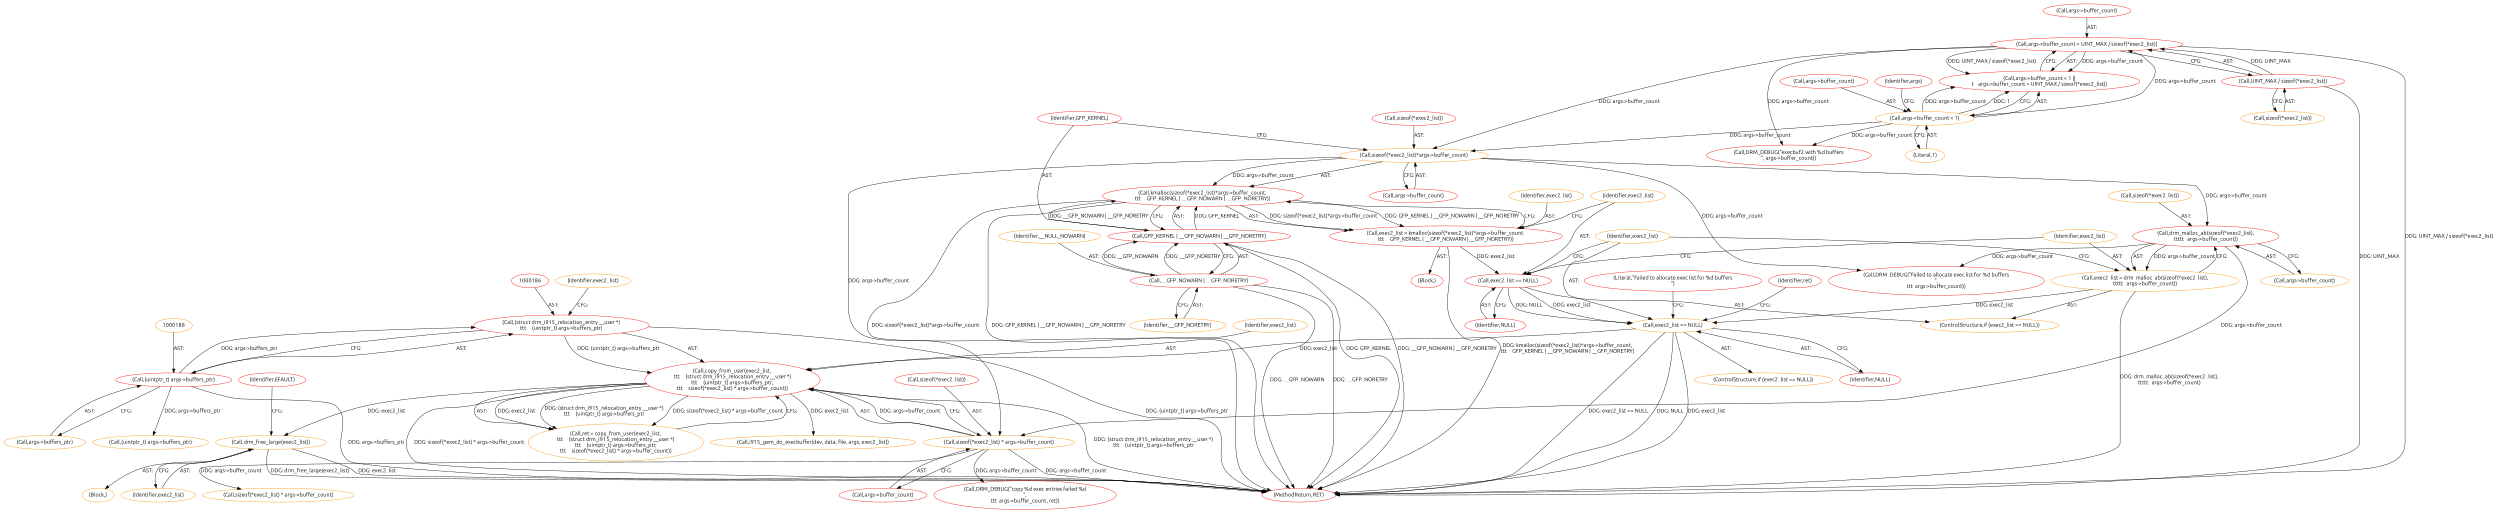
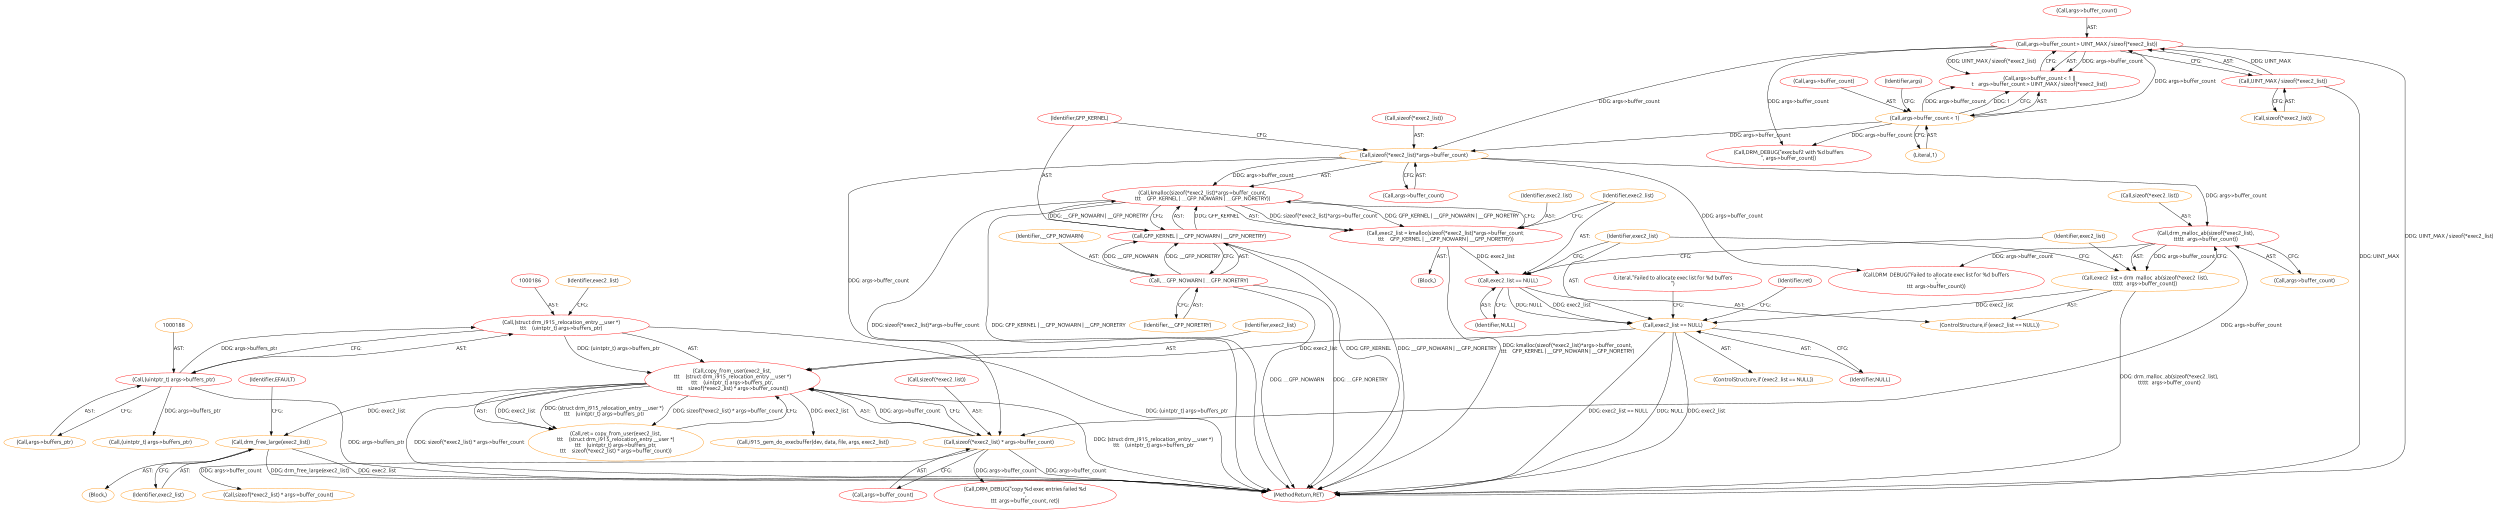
node "(Identifier,__NULL_NOWARN)": label "(Identifier,__NULL_NOWARN)" -> "(Identifier,__GFP_NOWARN)"
